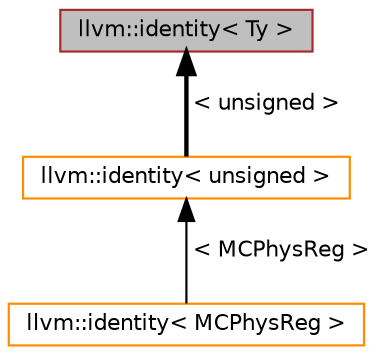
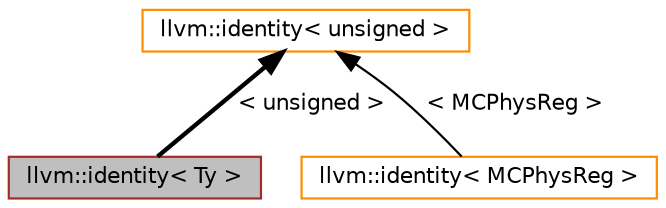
edge "llvm::identity< unsigned >" -> "llvm::identity< Ty >": reversed
